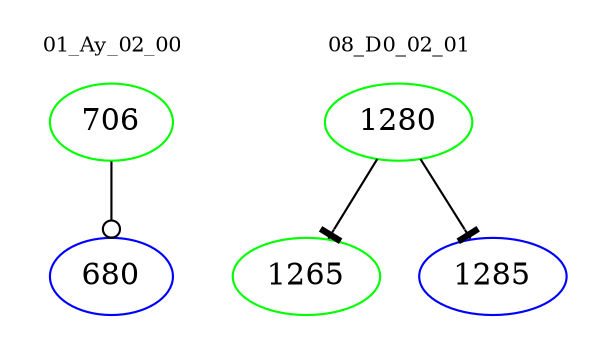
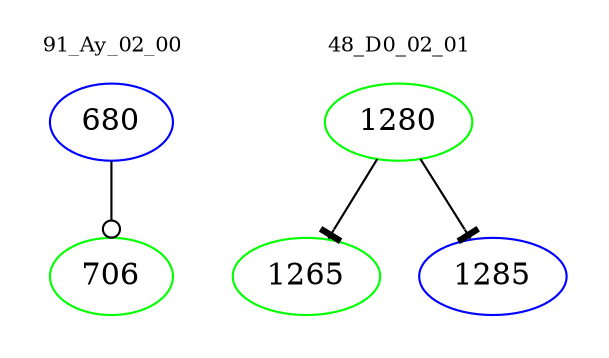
cluster "01_Ay_02_00": label "01_Ay_02_00" -> "91_Ay_02_00"
cluster "08_D0_02_01": label "08_D0_02_01" -> "48_D0_02_01"
edge "706" -> "680": reversed
